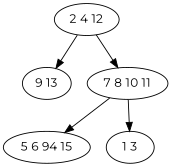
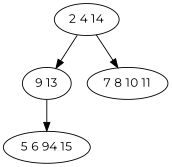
node "2 4 12": label "2 4 12" -> "2 4 14"
edge "7 8 10 11" -> "5 6 94 15": now "9 13" -> "5 6 94 15"
node "1 3": removed
